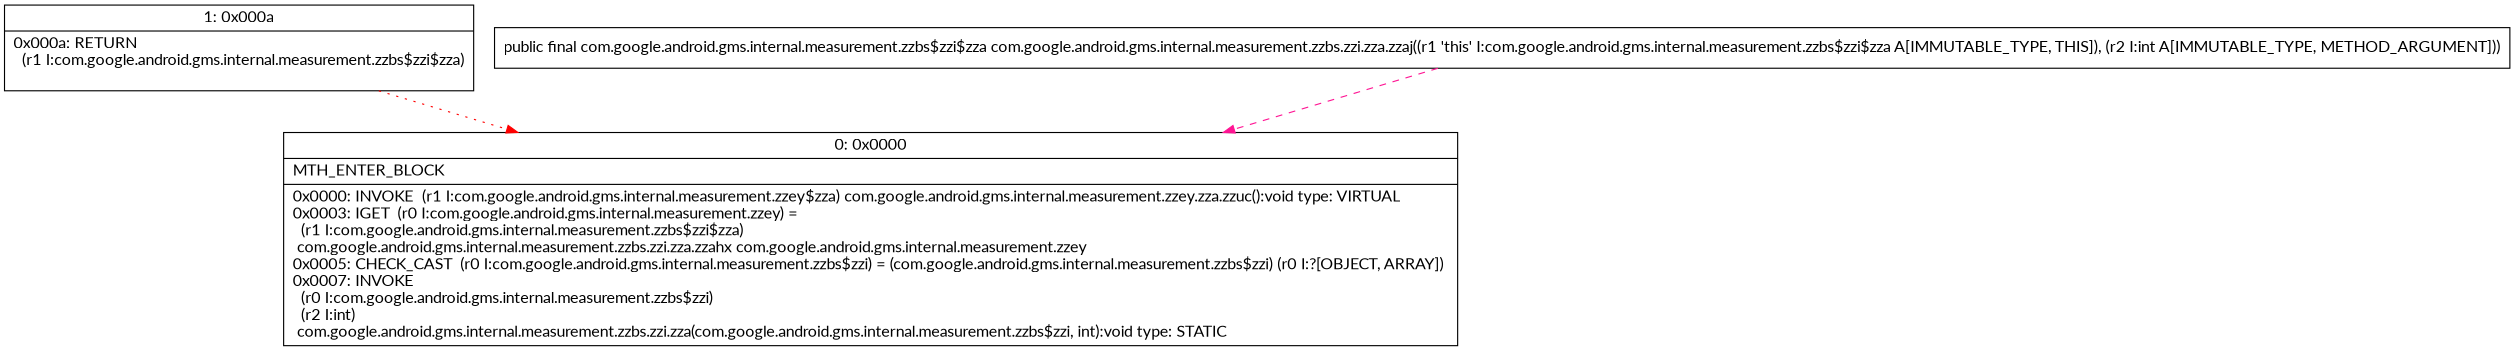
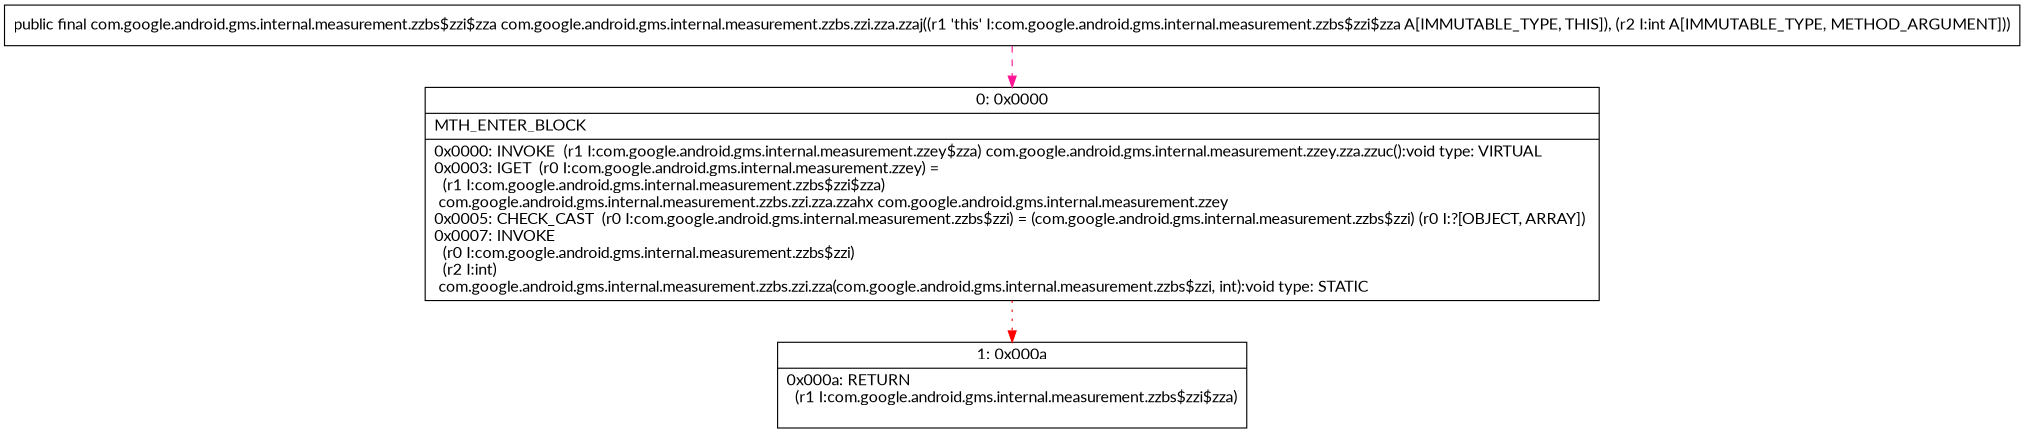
edge "1: 0x000a" -> "0: 0x0000": reversed
